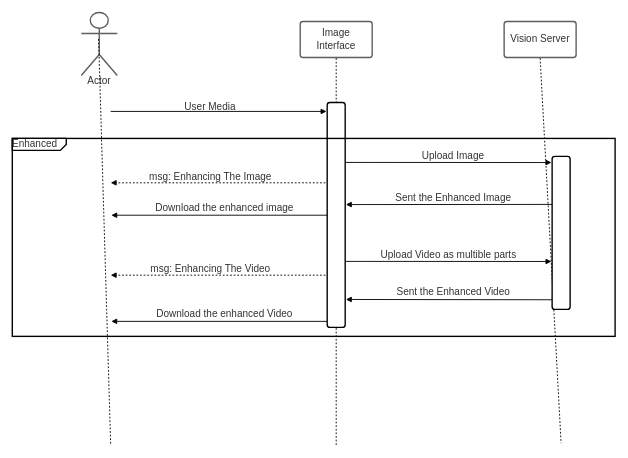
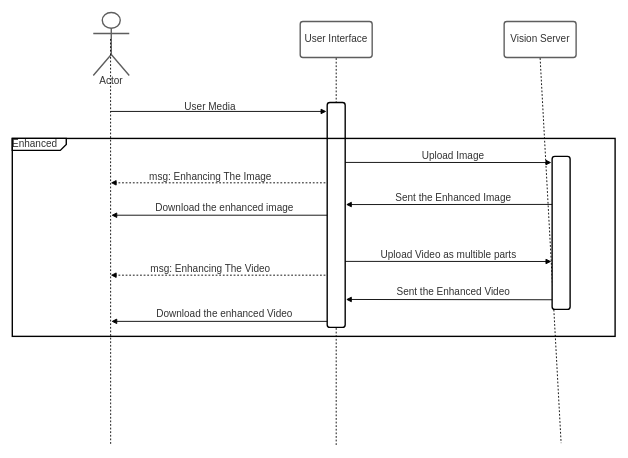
node "Image Interface": label "Image Interface" -> "User Interface"
node "Actor": moved (99, 44) -> (111, 44)
